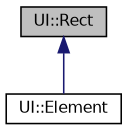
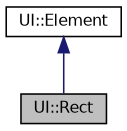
edge "UI::Element" -> "UI::Rect": reversed
